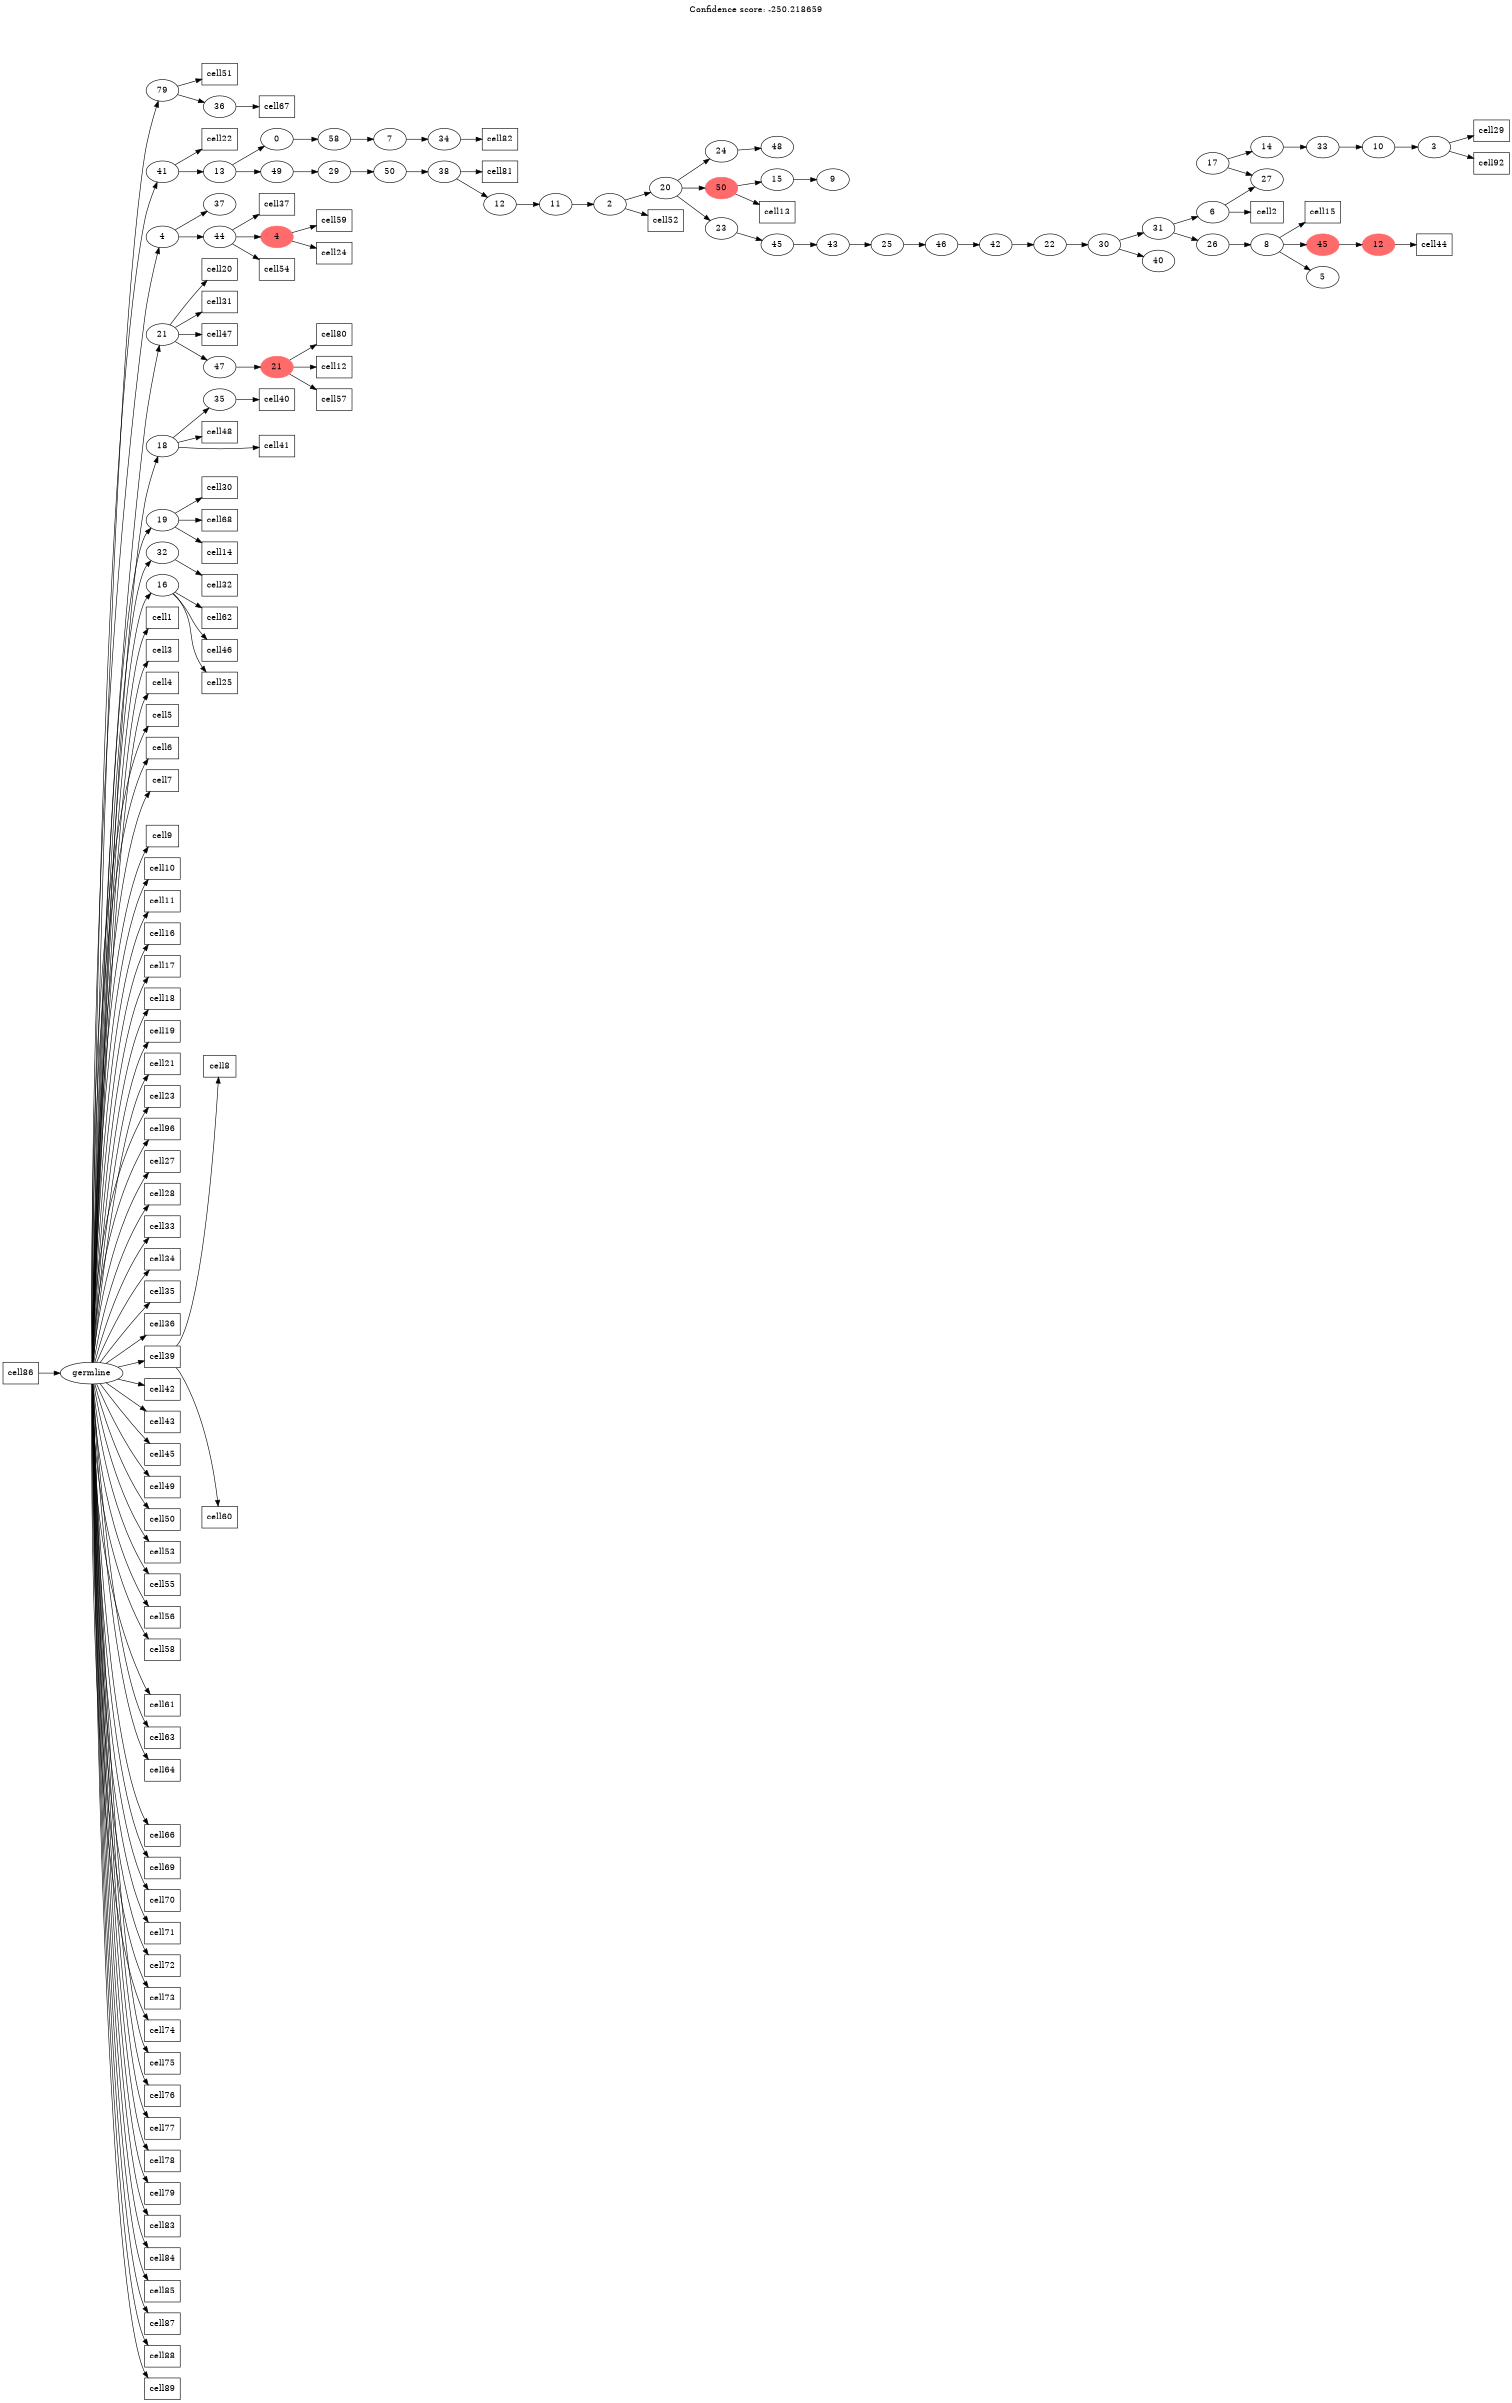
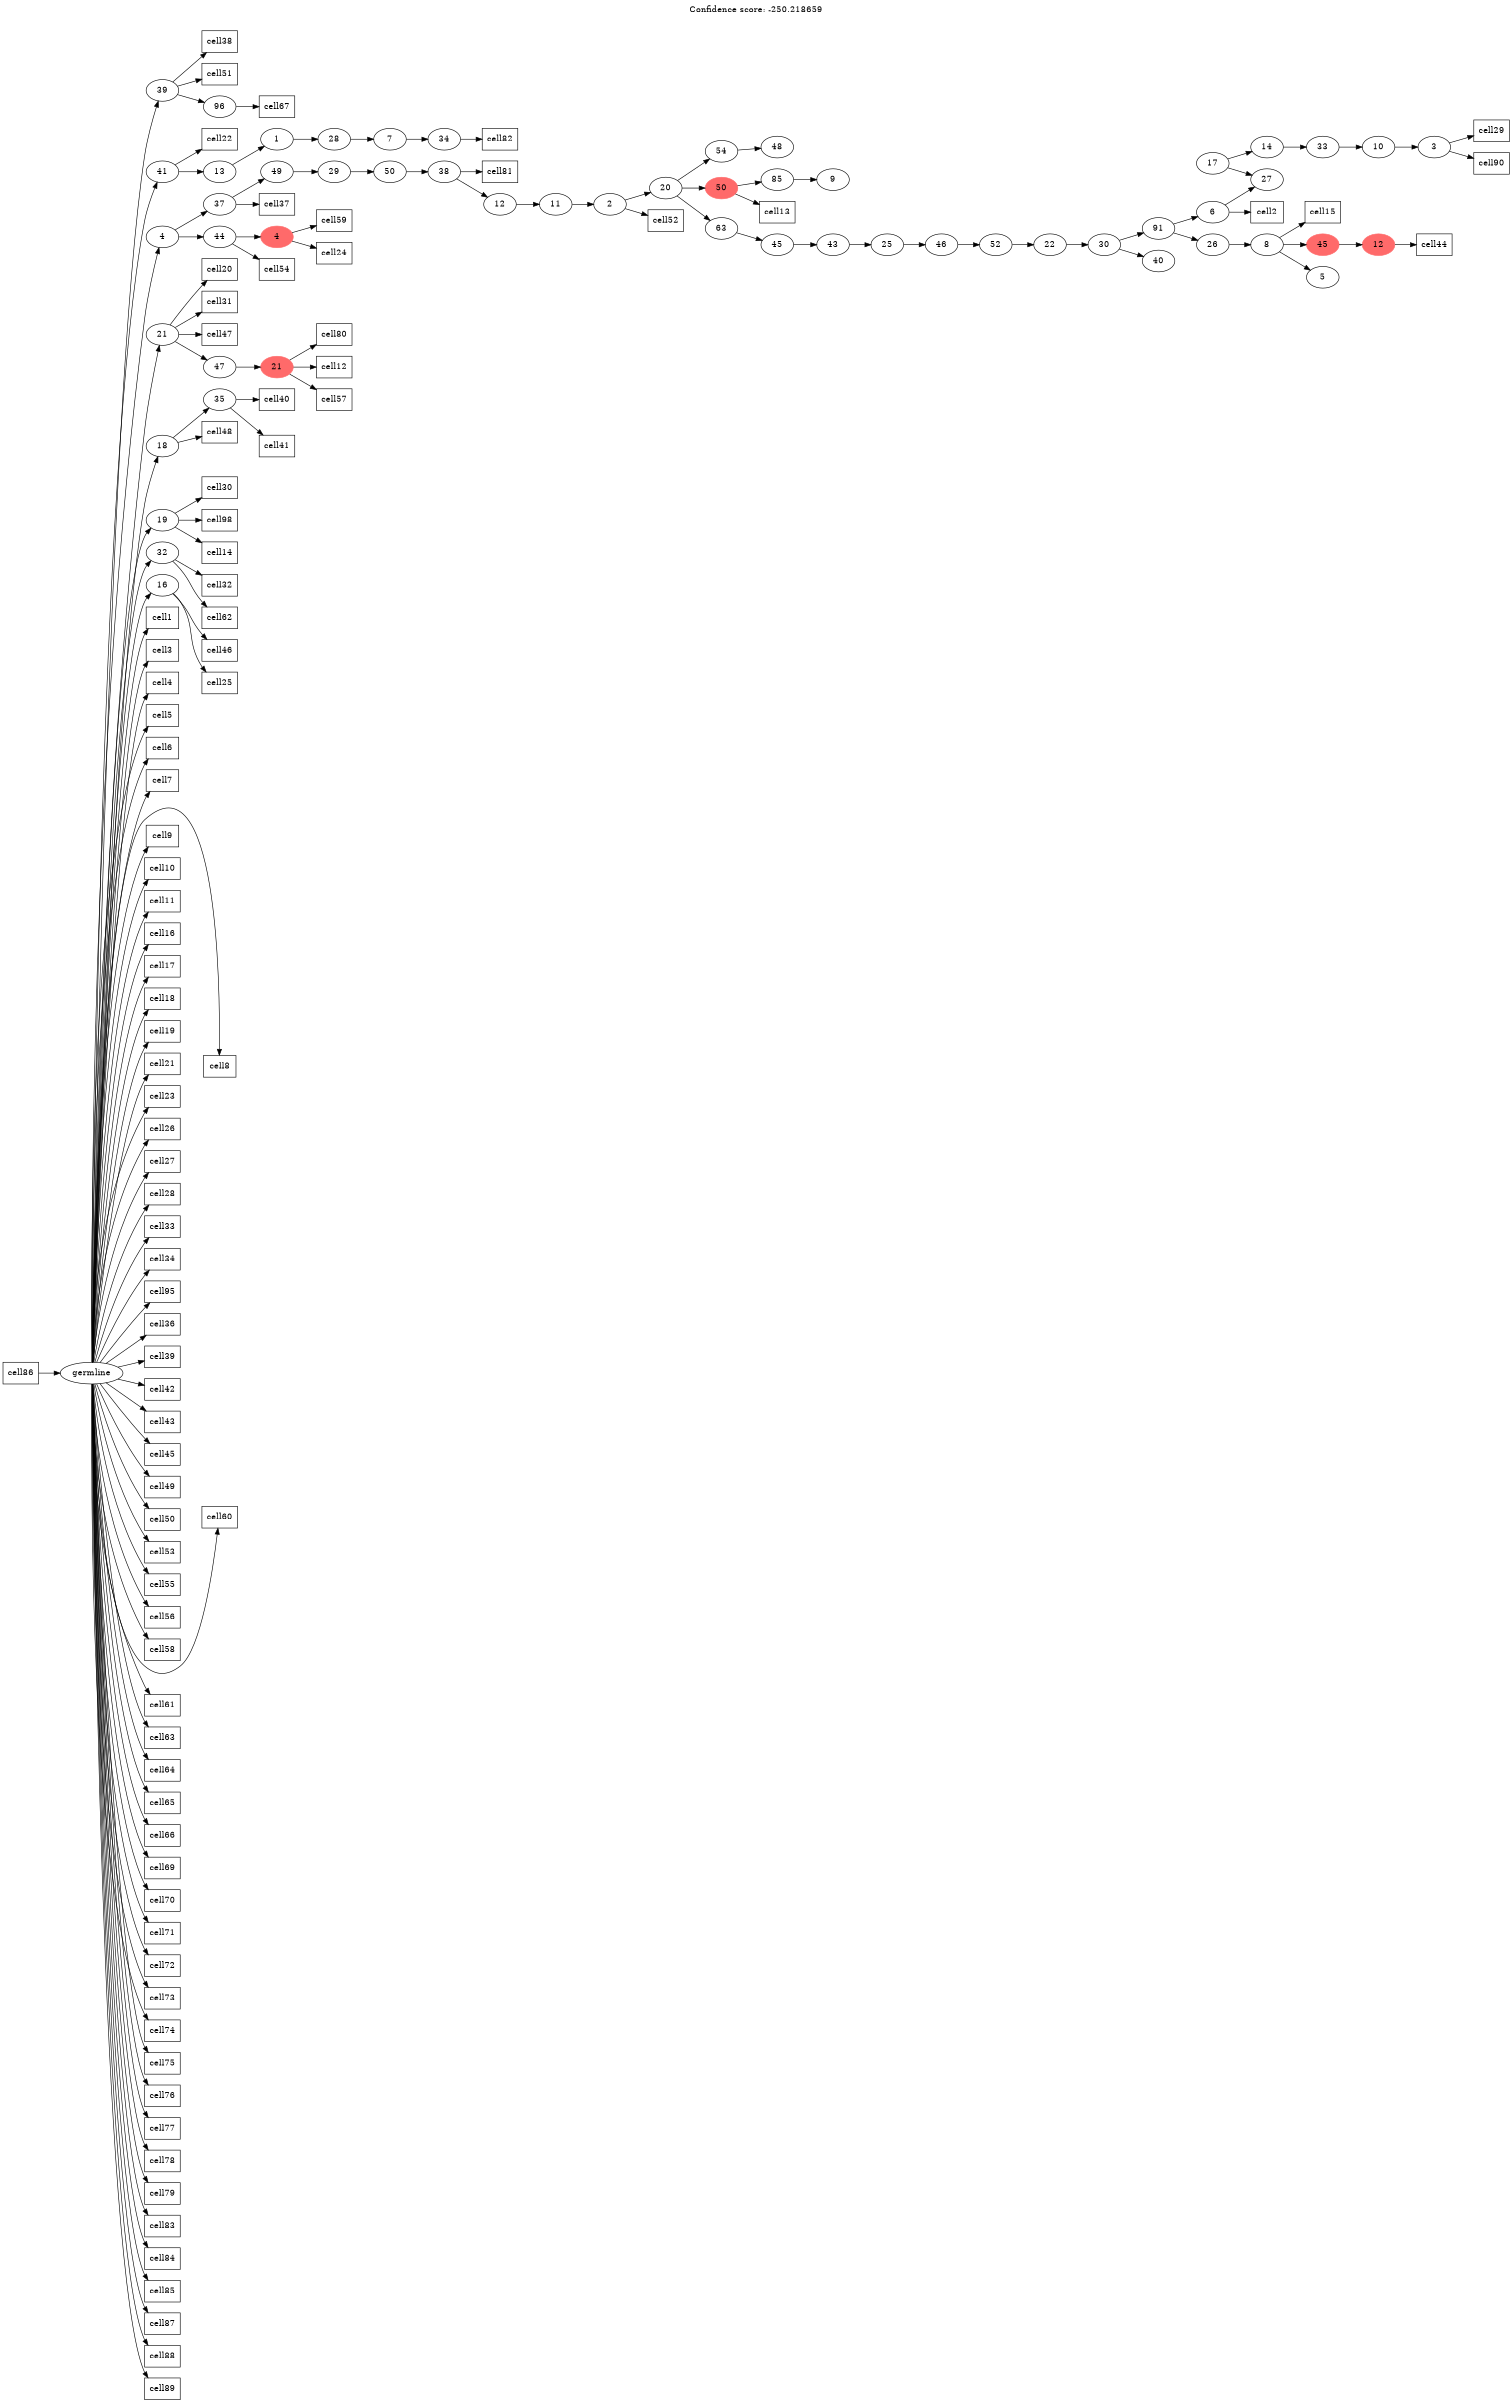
node "cell38": added
node "79": label "79" -> "39"
node "36": label "36" -> "96"
node "0": label "0" -> "1"
node "58": label "58" -> "28"
node "24": label "24" -> "54"
node "cell92": label "cell92" -> "cell90"
edge "13" -> "49": now "37" -> "49"
node "15": label "15" -> "85"
edge "44" -> "cell37": now "37" -> "cell37"
node "23": label "23" -> "63"
node "31": label "31" -> "91"
node "42": label "42" -> "52"
edge "18" -> "cell41": now "35" -> "cell41"
node "cell68": label "cell68" -> "cell98"
edge "16" -> "cell62": now "32" -> "cell62"
node "cell96": label "cell96" -> "cell26"
edge "cell39" -> "cell8": now "germline" -> "cell8"
node "cell35": label "cell35" -> "cell95"
edge "cell39" -> "cell60": now "germline" -> "cell60"
node "cell65": added
